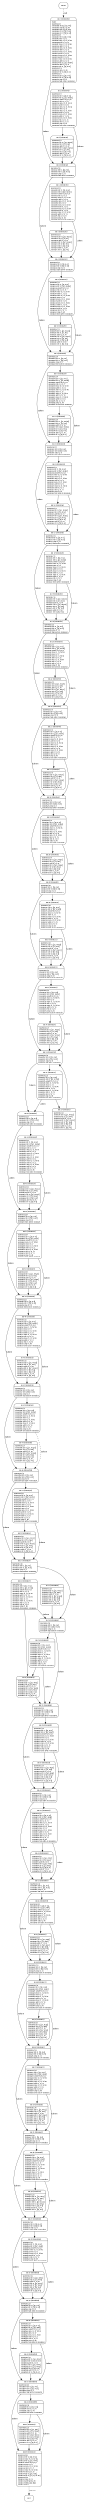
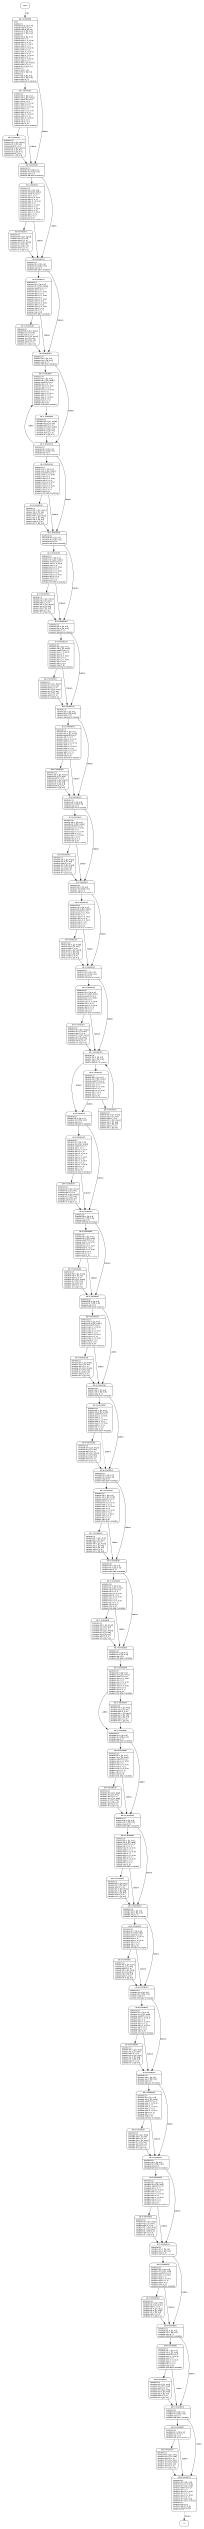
edge "BB 11 (000082a4)" -> "BB 12 (00008300)": reversed
edge "BB 53 (00008834)" -> "BB 58 (000088c8)": now "BB 53 (00008834)" -> "BB 55 (00008868)"
edge "BB 54 (00008888)" -> "BB 57 (000088e8)": removed, label "taken"
